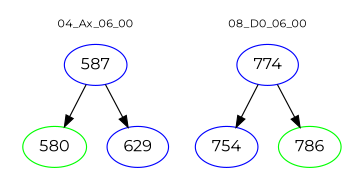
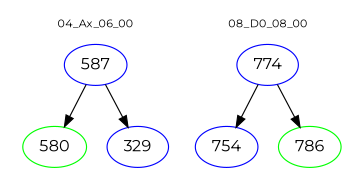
cluster "08_D0_06_00": label "08_D0_06_00" -> "08_D0_08_00"
node "629": label "629" -> "329"
